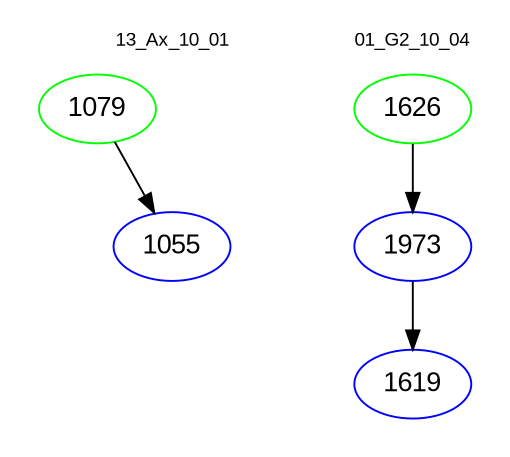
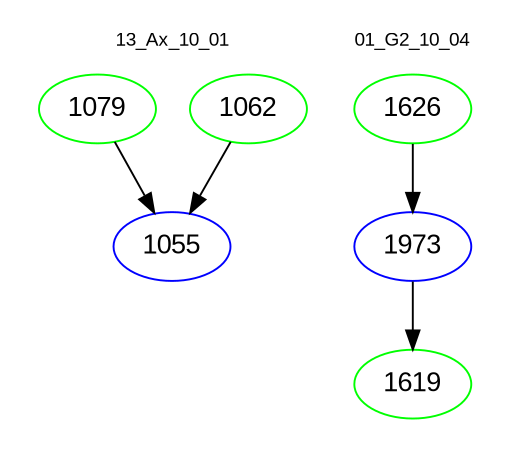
node "1062": added
node "1619": color blue -> green
